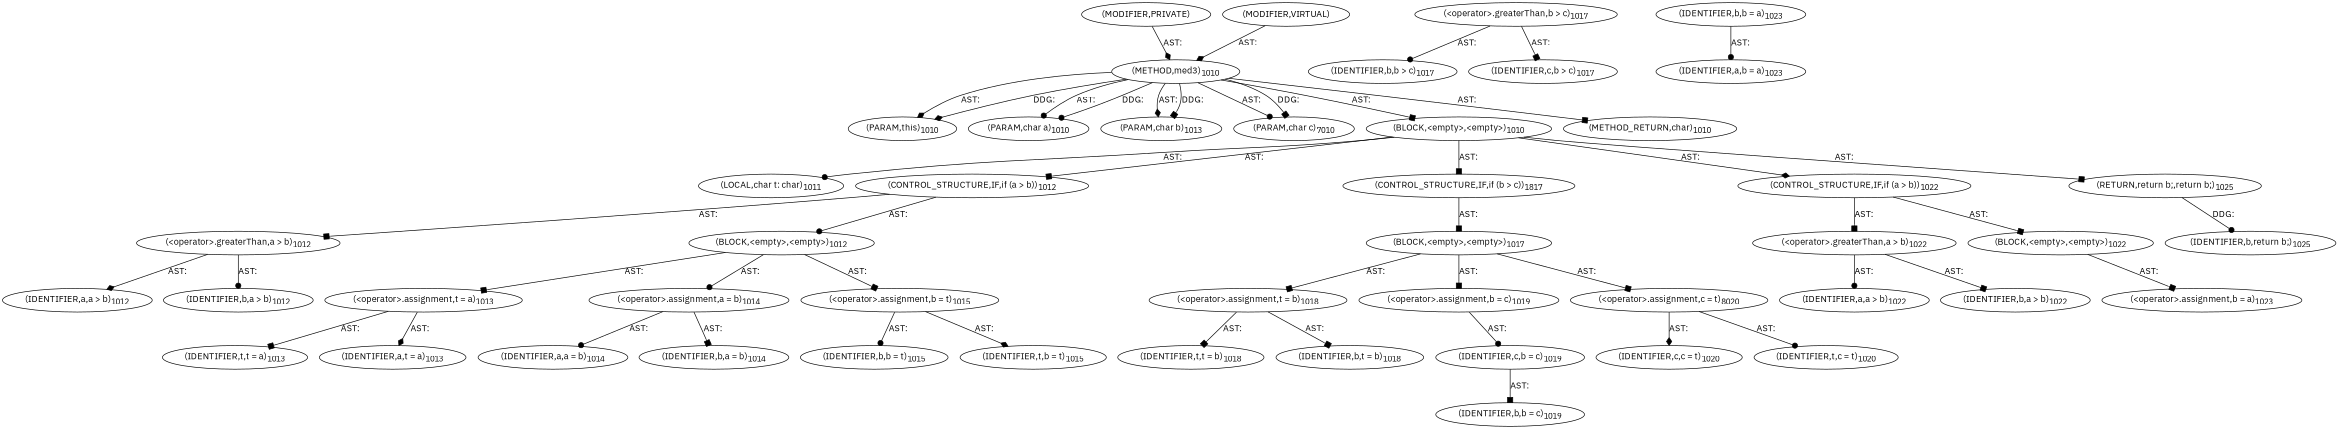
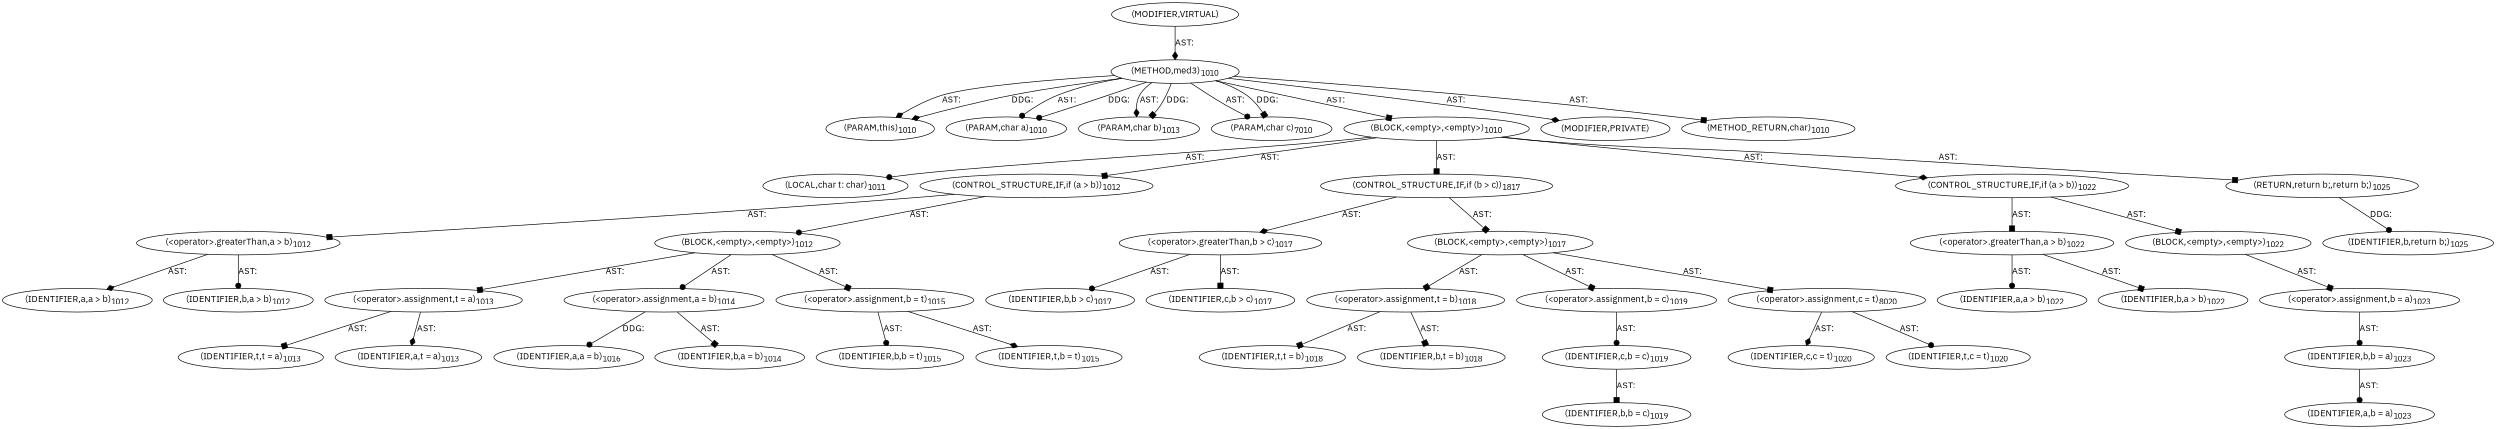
edge "(MODIFIER,PRIVATE)" -> "(METHOD,med3)": reversed
edge "(CONTROL_STRUCTURE,IF,if (b > c))" -> "(<operator>.greaterThan,b > c)": added, label "AST:"
edge "(<operator>.assignment,b = a)" -> "(IDENTIFIER,b,b = a)": added, label "AST:"
edge "(<operator>.assignment,a = b)" -> "(IDENTIFIER,a,a = b)": label "AST: " -> "DDG: "
node "(IDENTIFIER,a,a = b)": text "1014" -> "1016"
